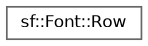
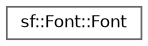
node "sf::Font::Row": label "sf::Font::Row" -> "sf::Font::Font"
